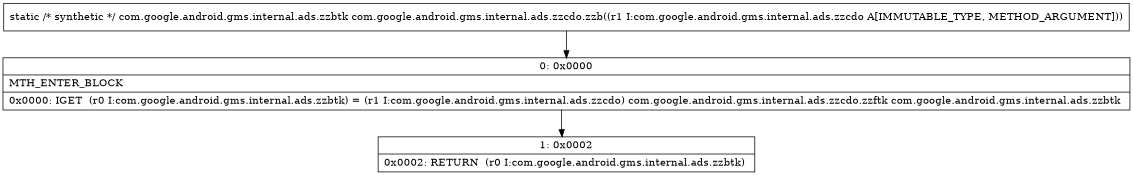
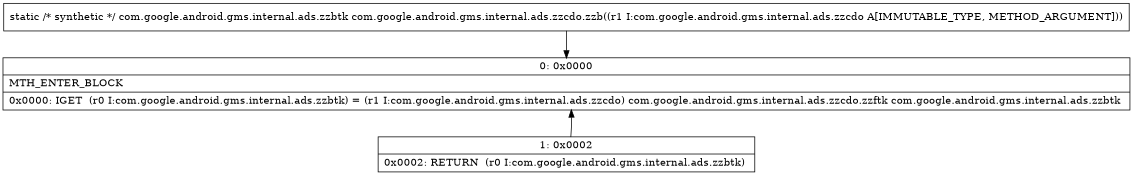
edge "0: 0x0000" -> "1: 0x0002": reversed
